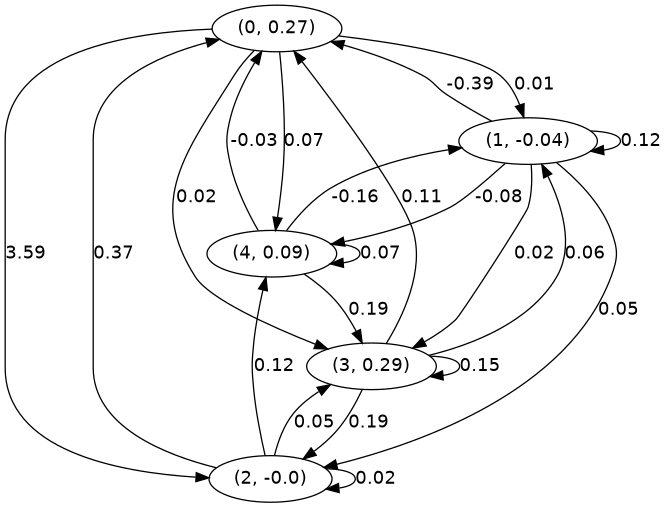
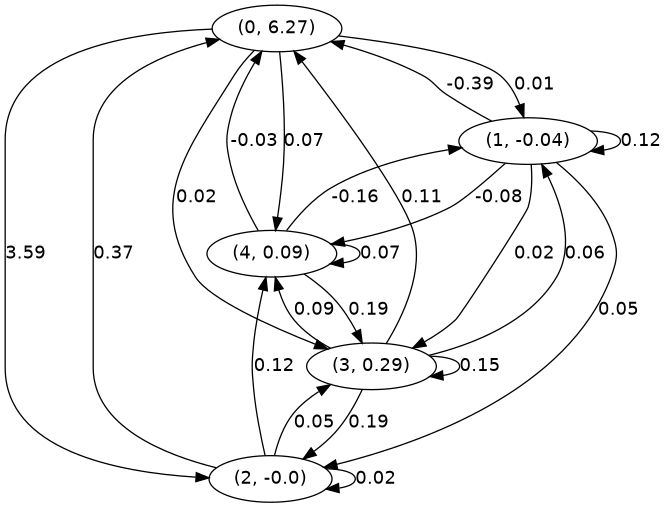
node "(0, 0.27)": label "(0, 0.27)" -> "(0, 6.27)"
edge "(3, 0.29)" -> "(4, 0.09)": added, label "0.09"
